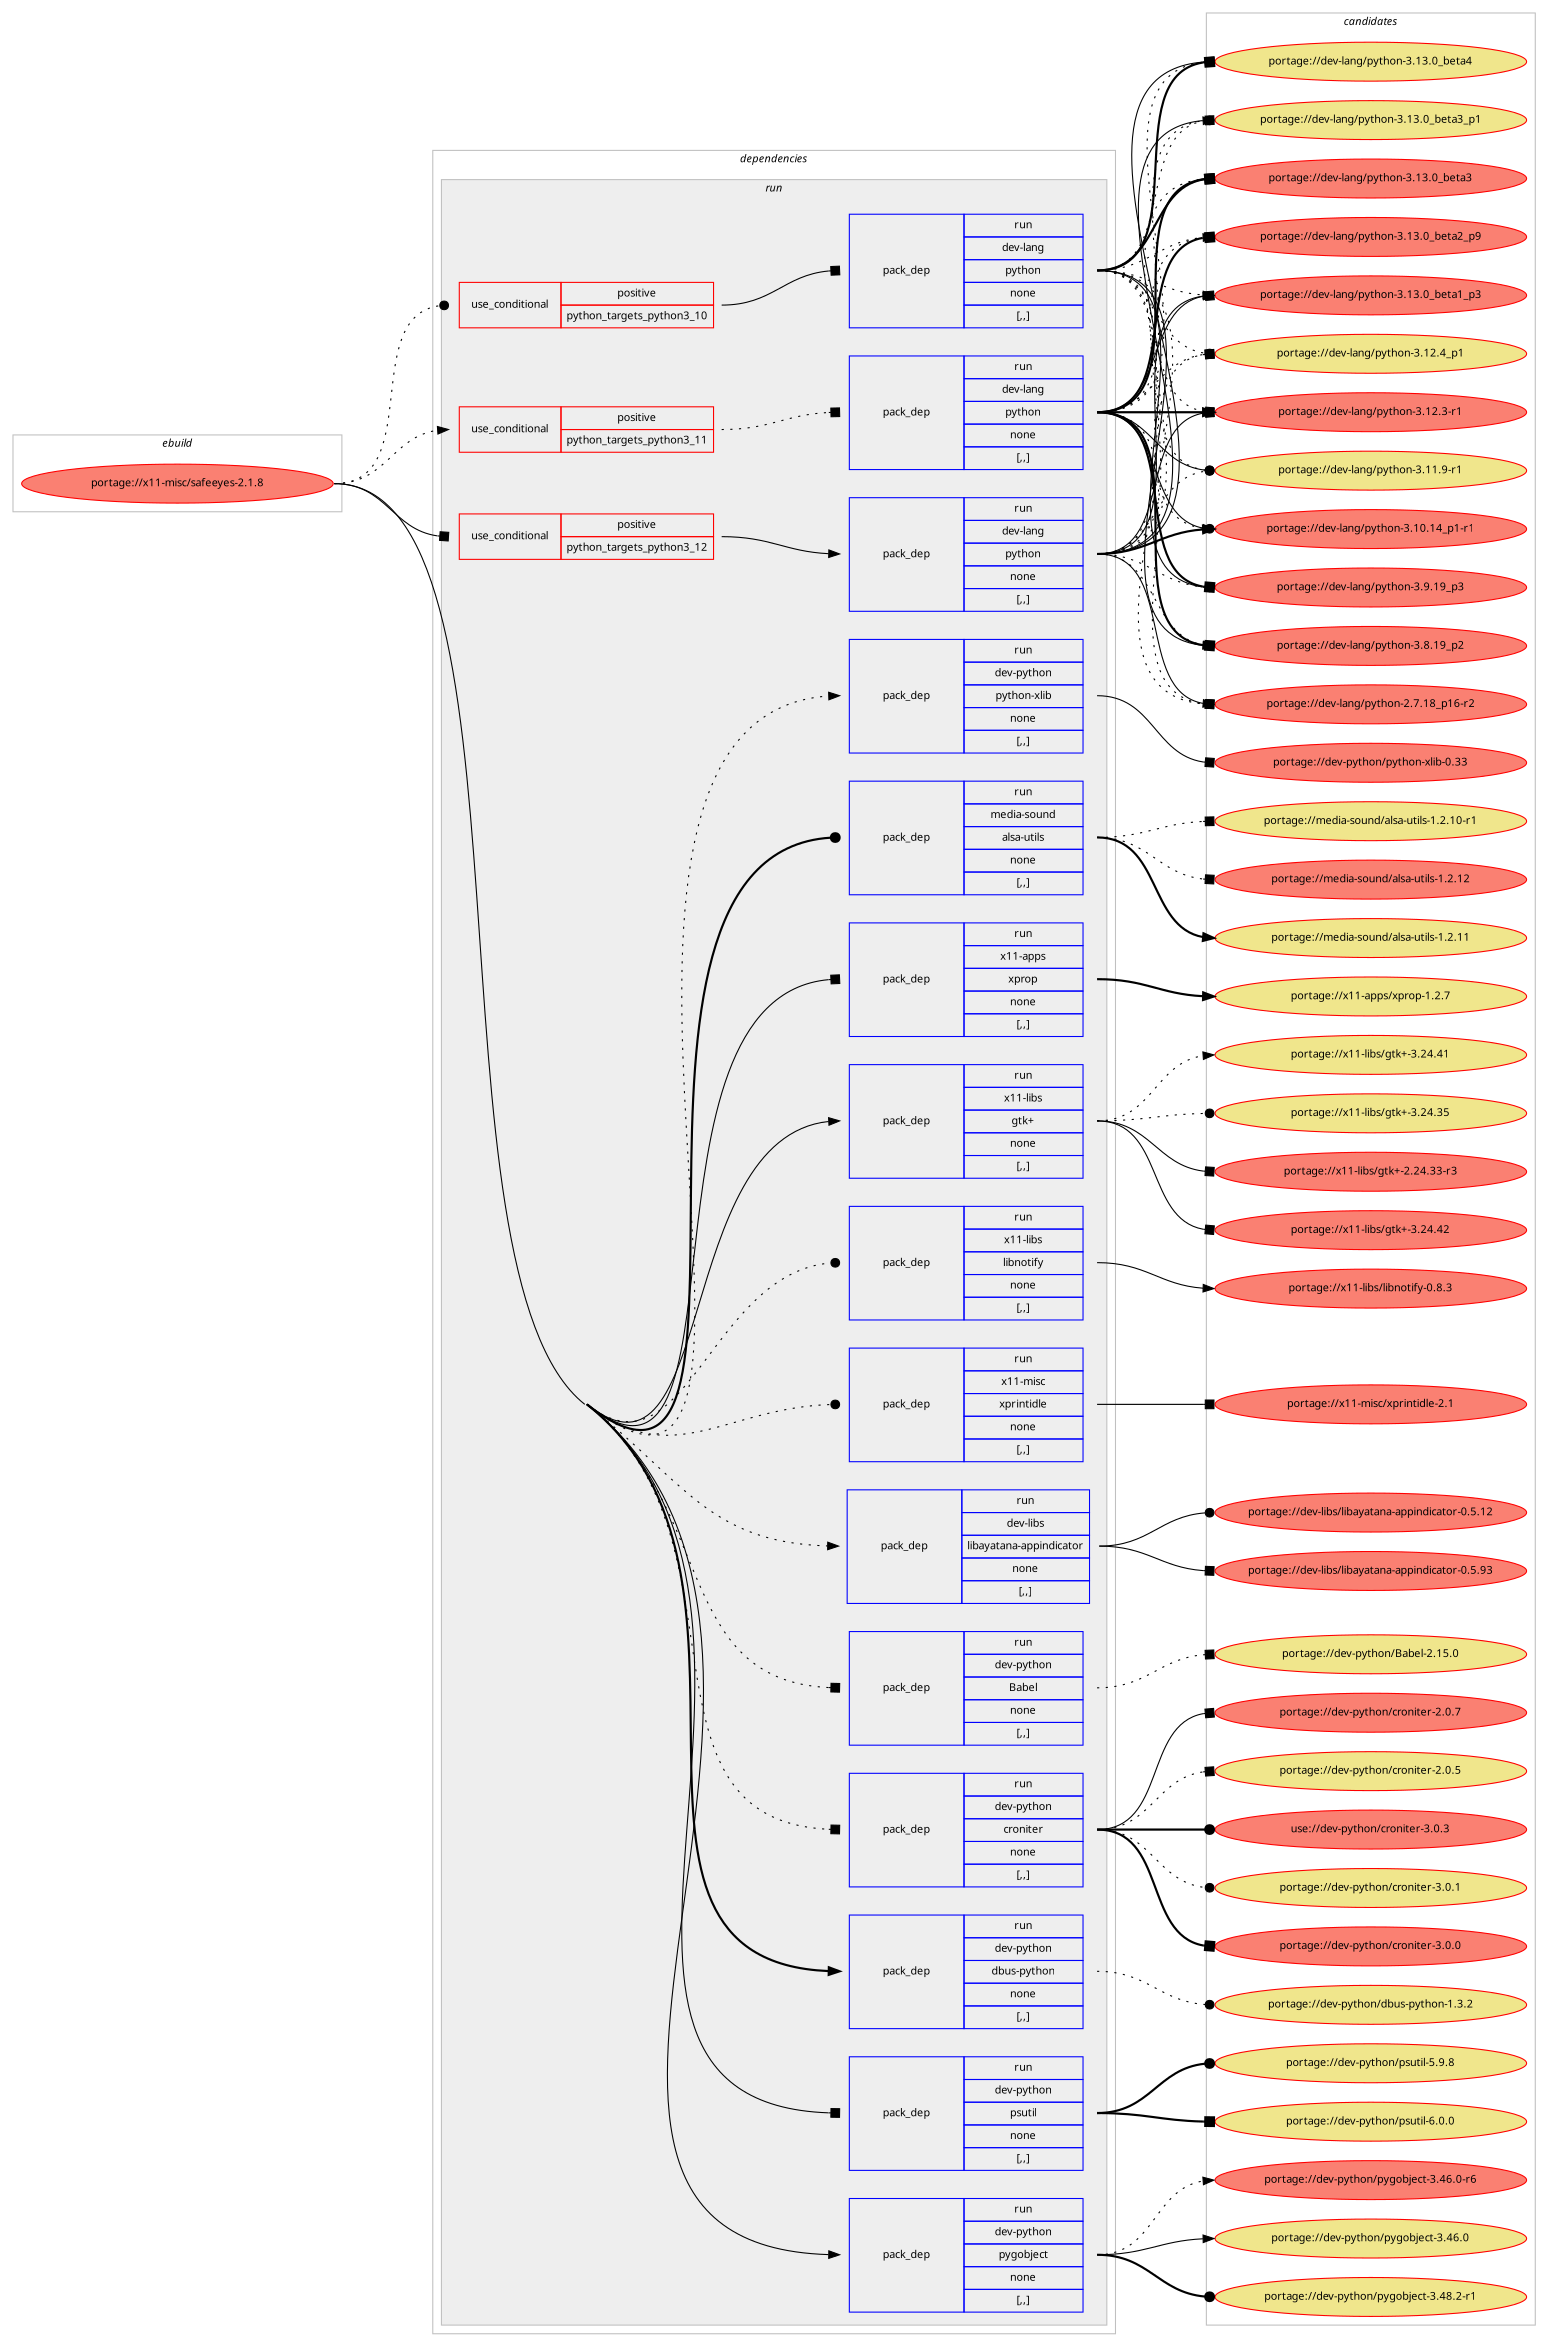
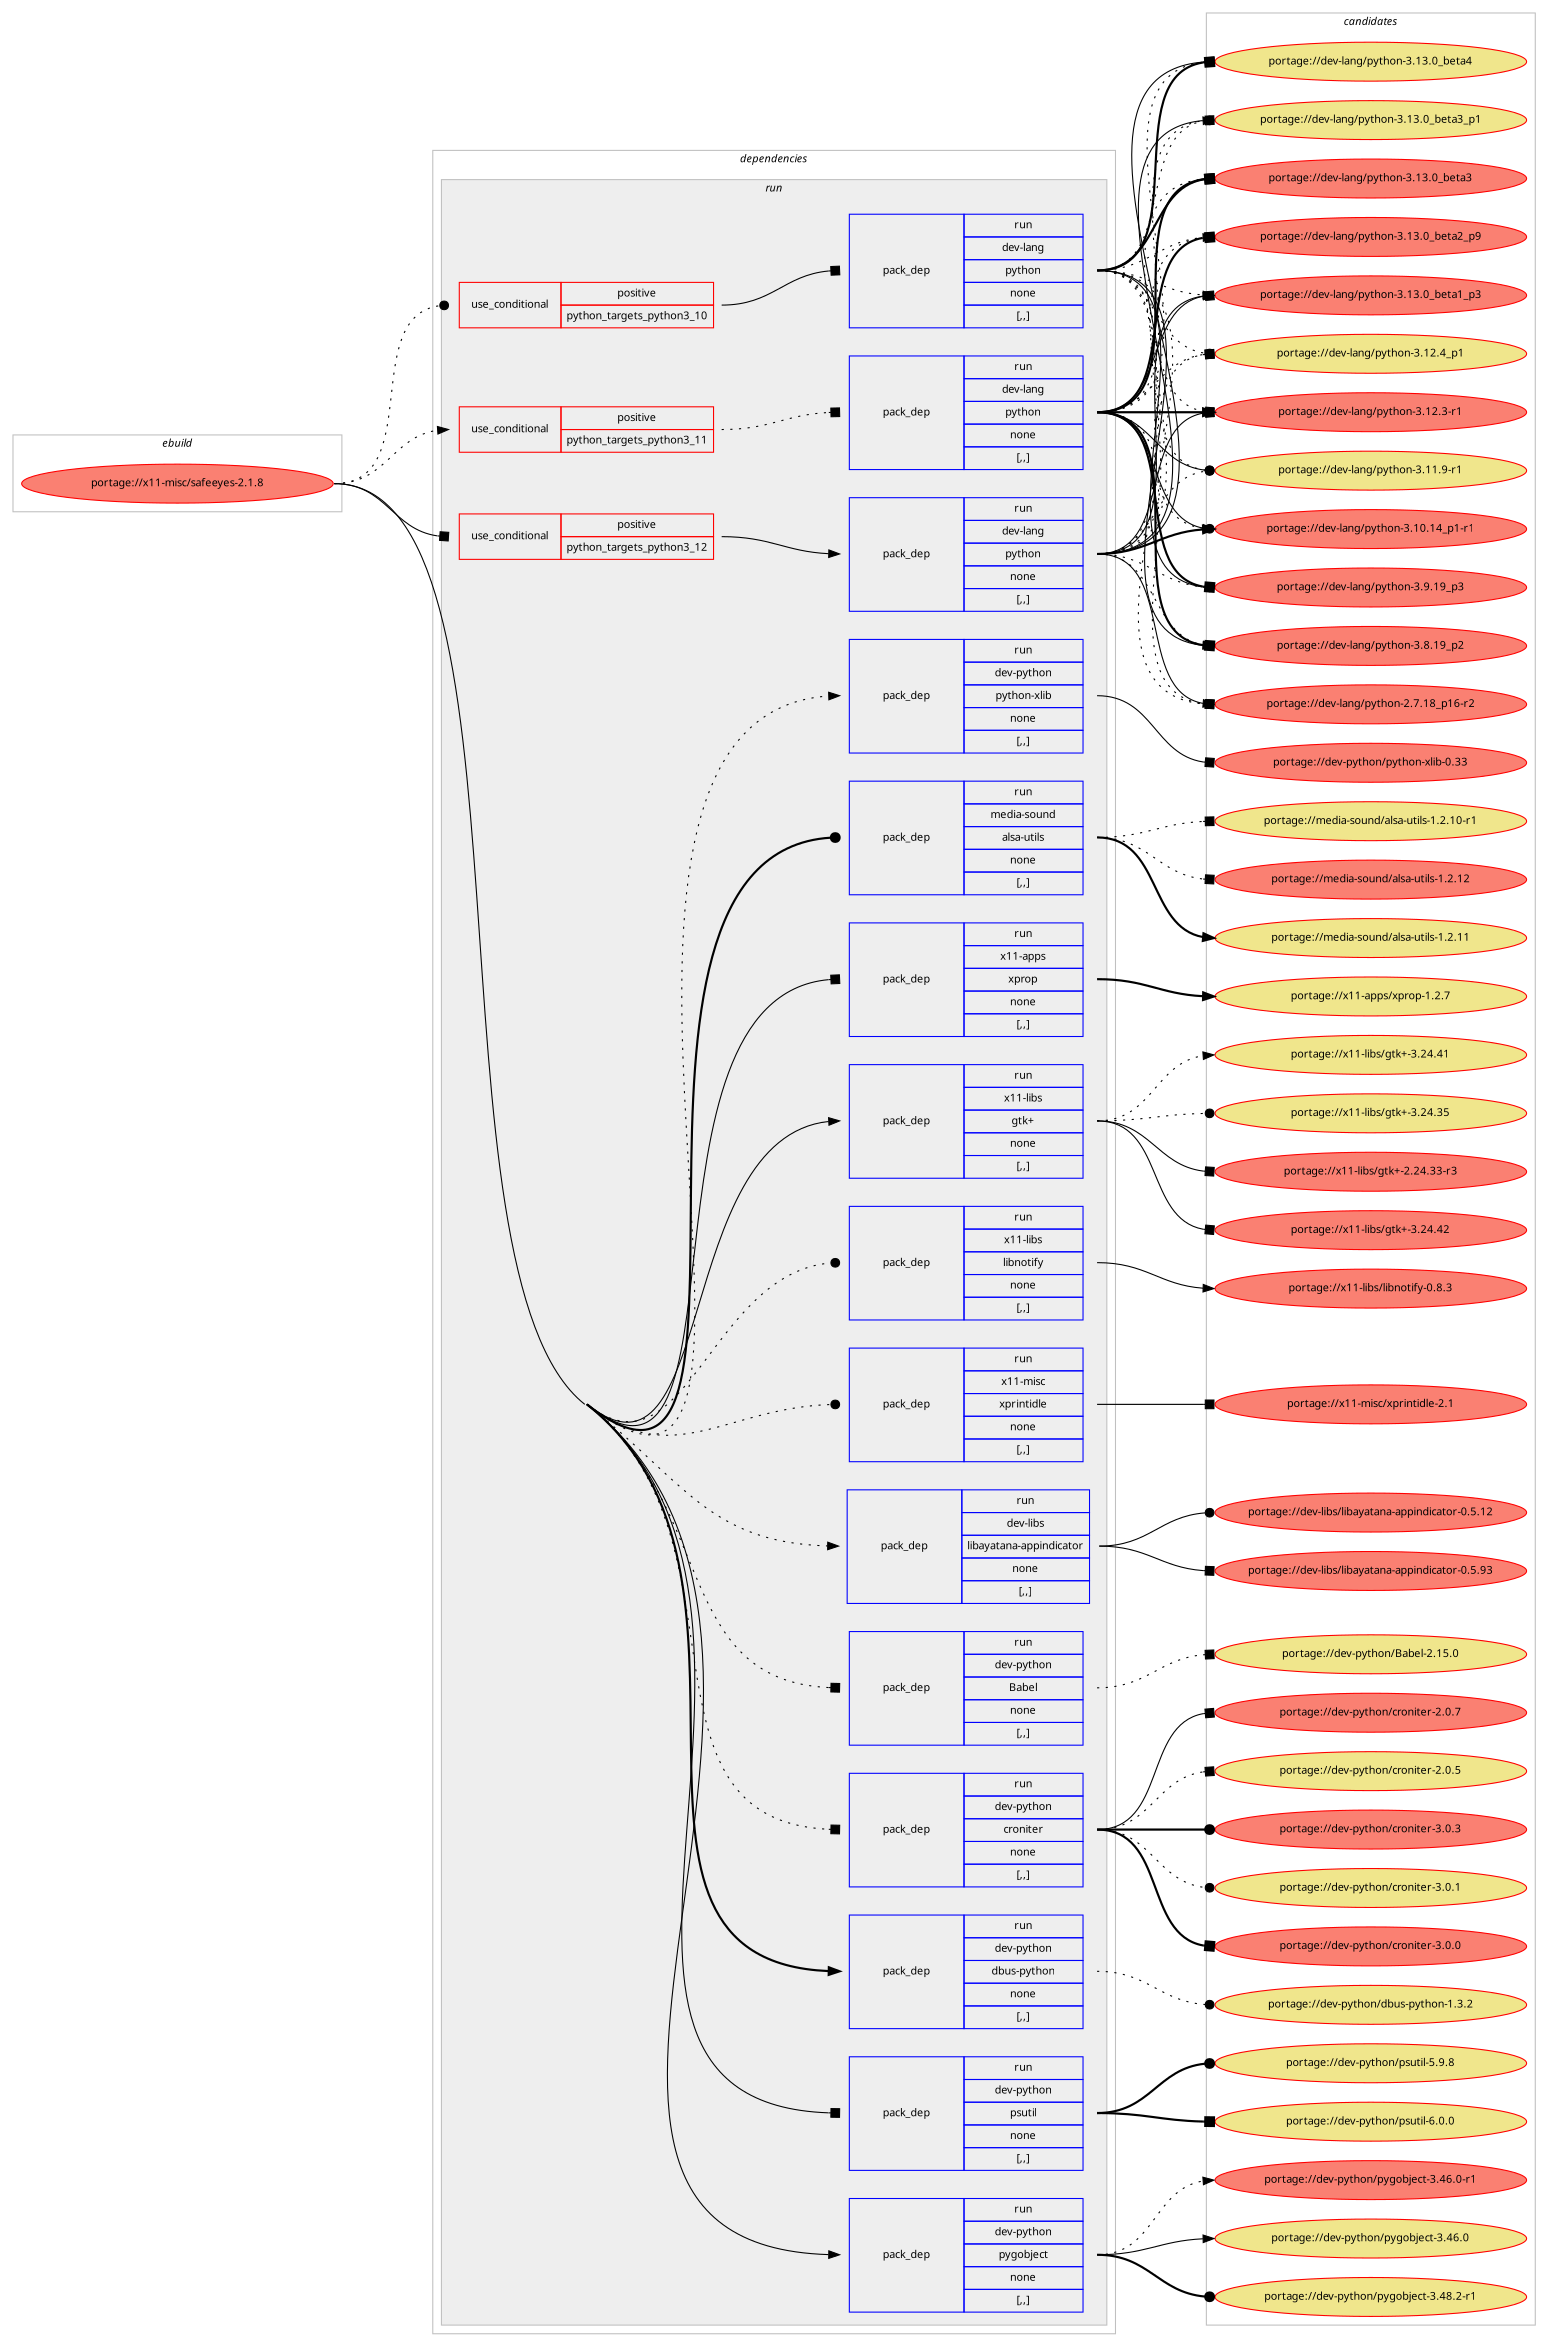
node "use://dev-python/croniter-3.0.3": label "use://dev-python/croniter-3.0.3" -> "portage://dev-python/croniter-3.0.3"
node "portage://dev-python/pygobject-3.46.0-r6": label "portage://dev-python/pygobject-3.46.0-r6" -> "portage://dev-python/pygobject-3.46.0-r1"
